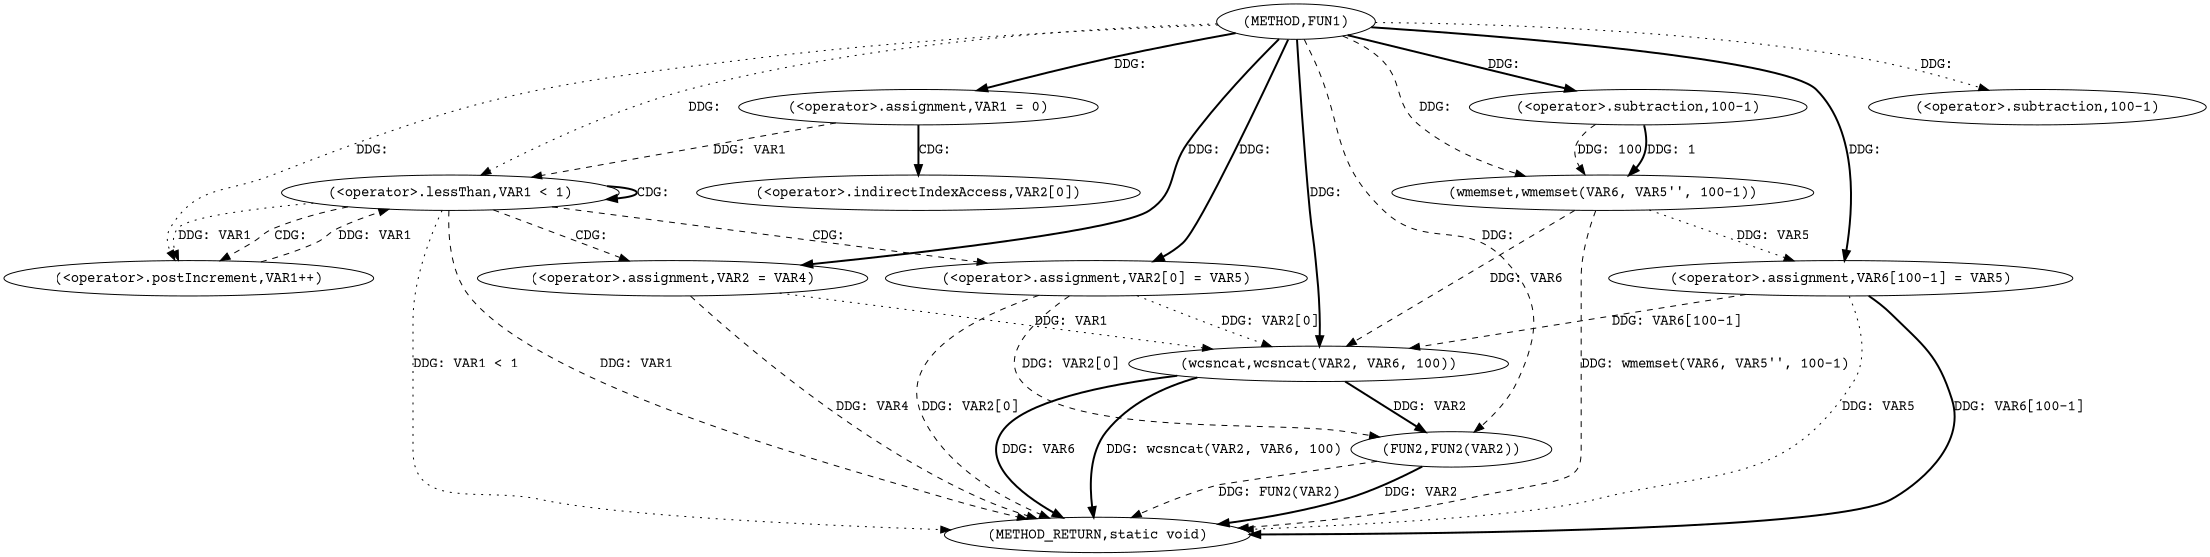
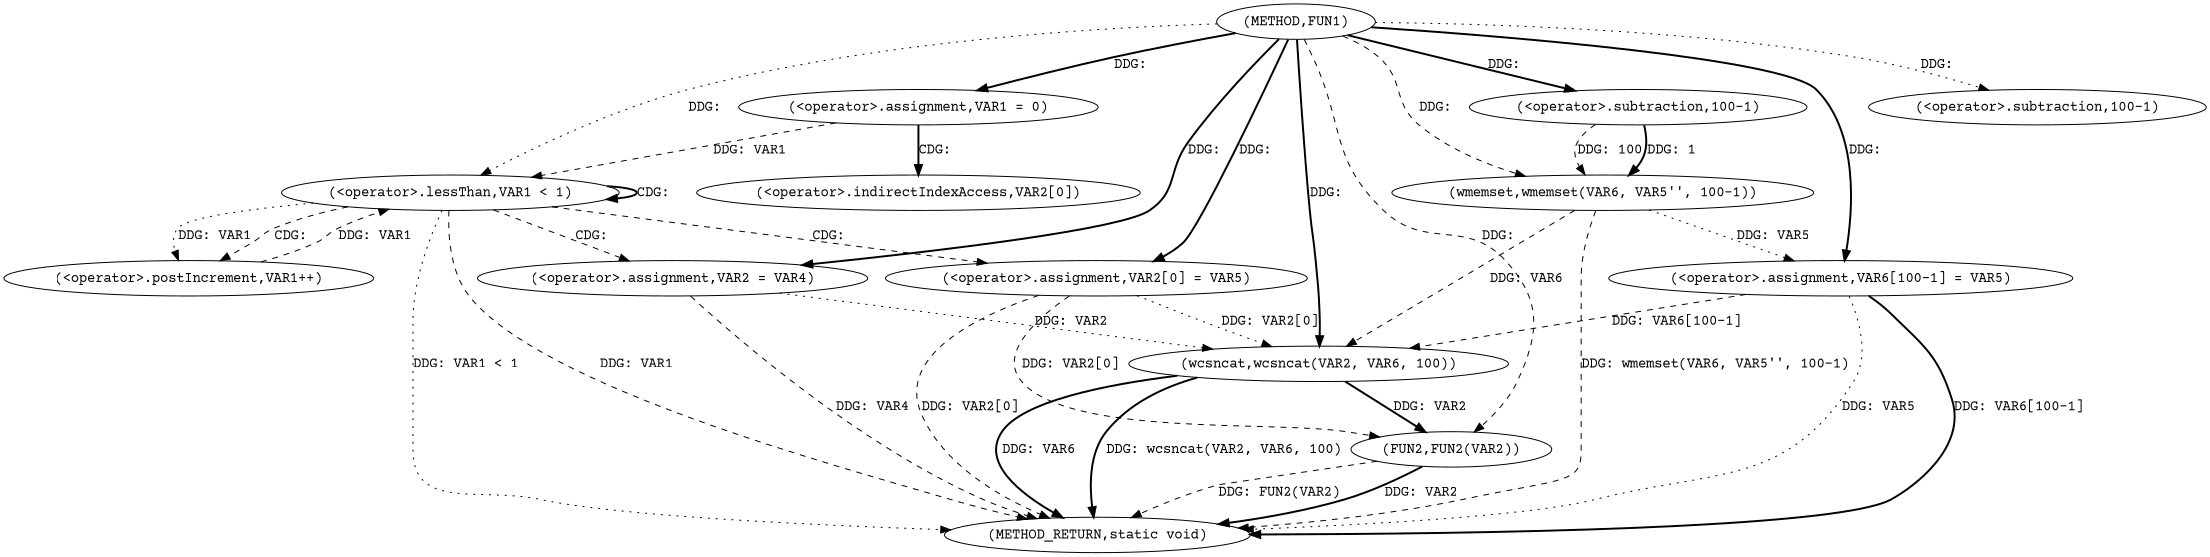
edge "(METHOD,FUN1)" -> "(<operator>.postIncrement,VAR1++)": removed, label "DDG:"
edge "(<operator>.assignment,VAR2 = VAR4)" -> "(wcsncat,wcsncat(VAR2, VAR6, 100))": label "DDG: VAR1" -> "DDG: VAR2"
